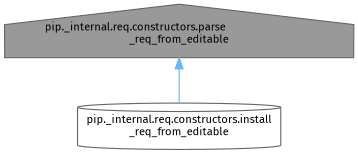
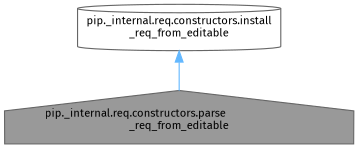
edge "pip._internal.req.constructors.install _req_from_editable" -> "pip._internal.req.constructors.parse _req_from_editable": reversed
